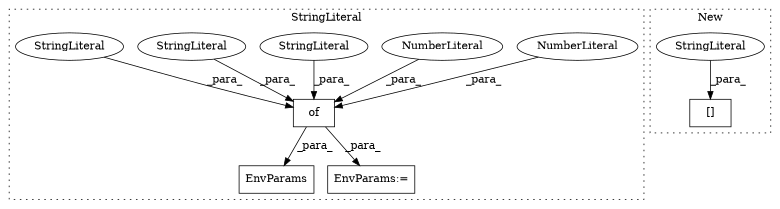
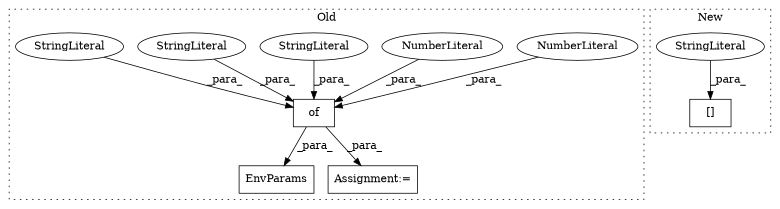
cluster "StringLiteral": label "StringLiteral" -> "Old"
node "EnvParams:=": label "EnvParams:=" -> "Assignment:="
